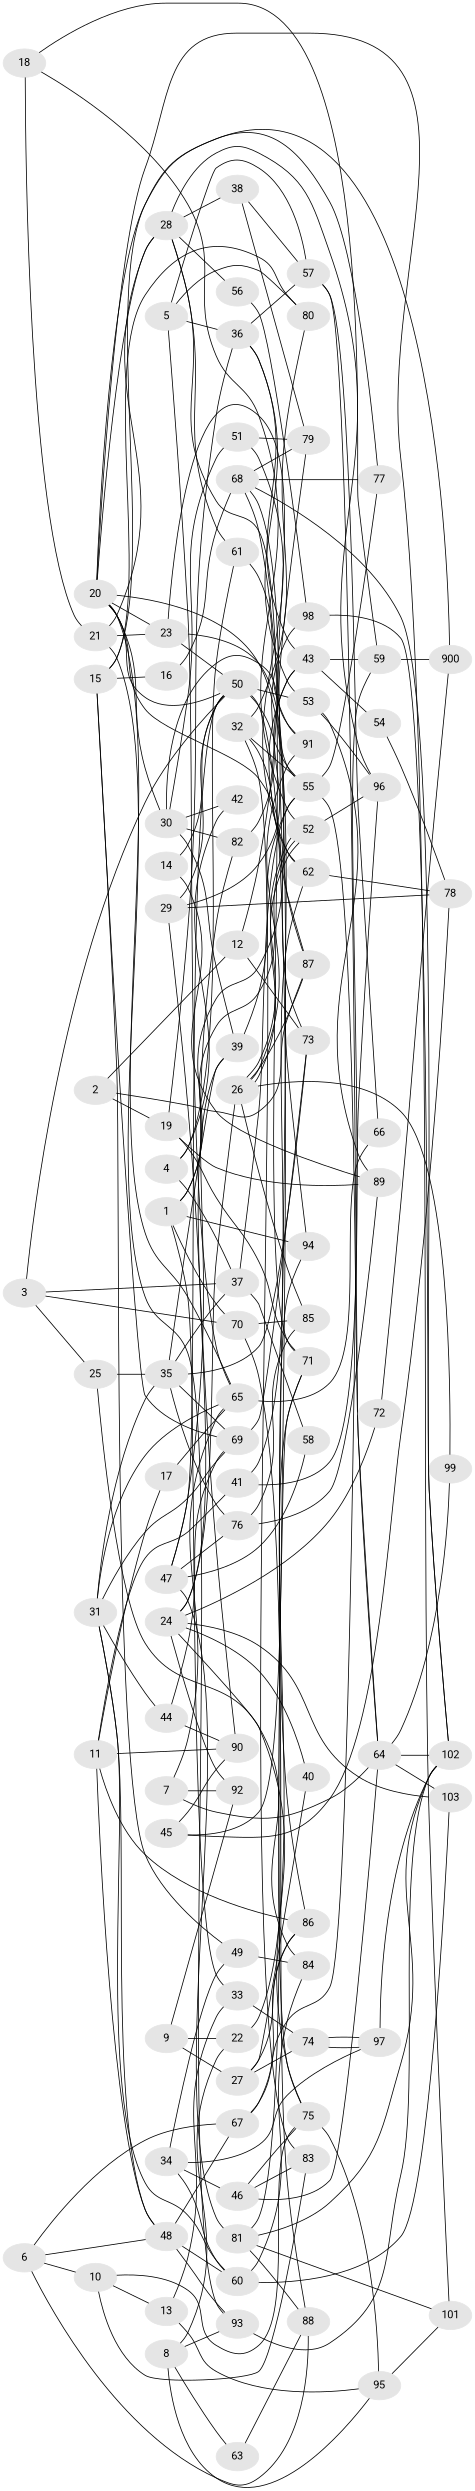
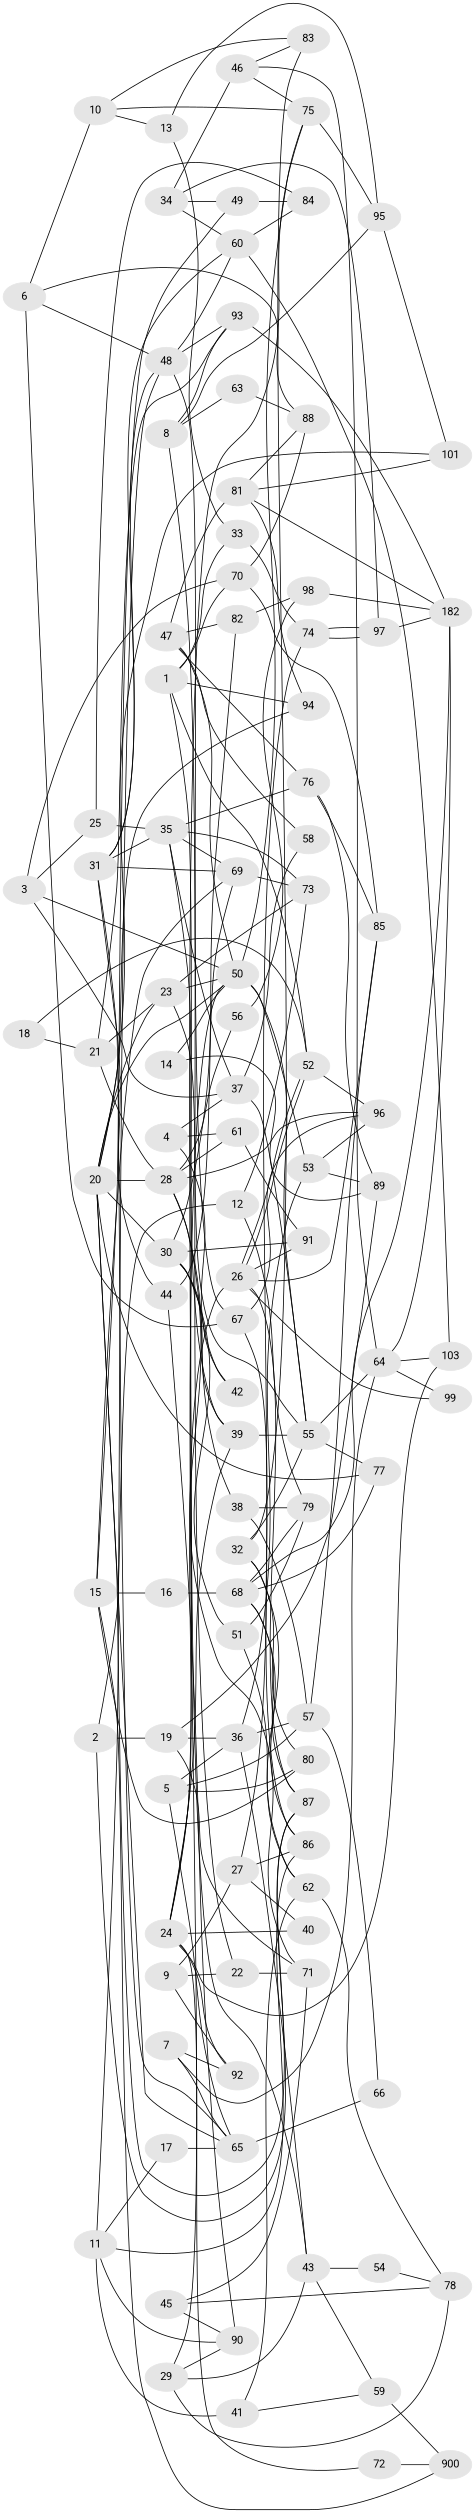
edge "18" -- "59": removed
edge "57" -- "64": now "57" -- "85"
node "102": label "102" -> "182"
